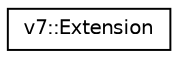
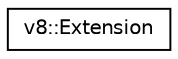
node "v7::Extension": label "v7::Extension" -> "v8::Extension"
